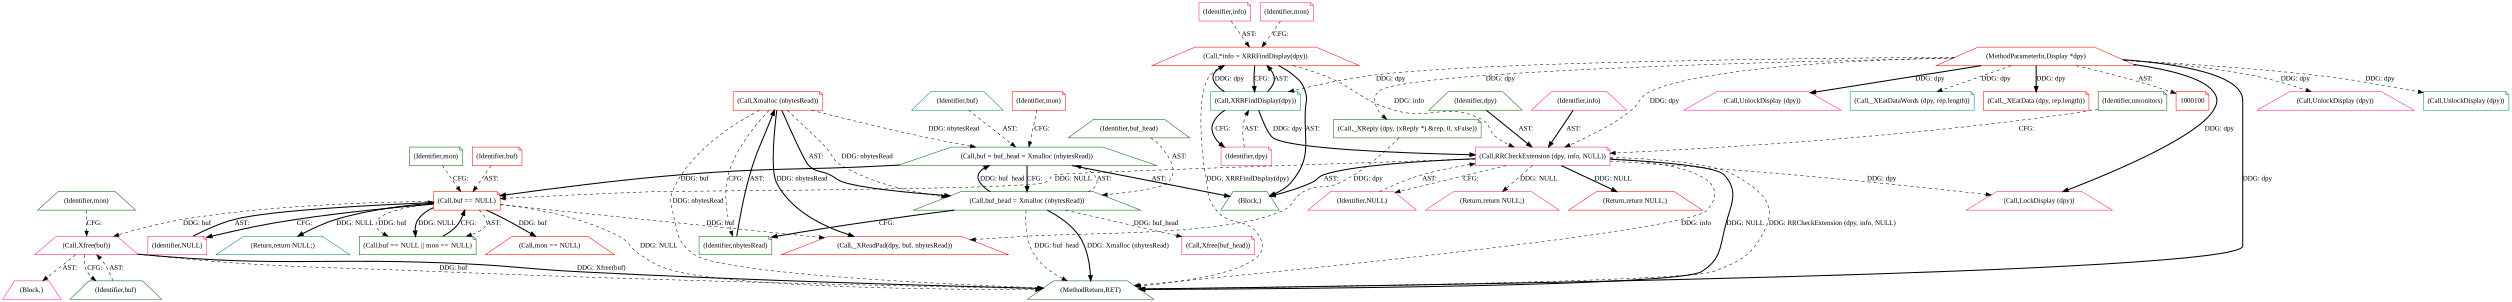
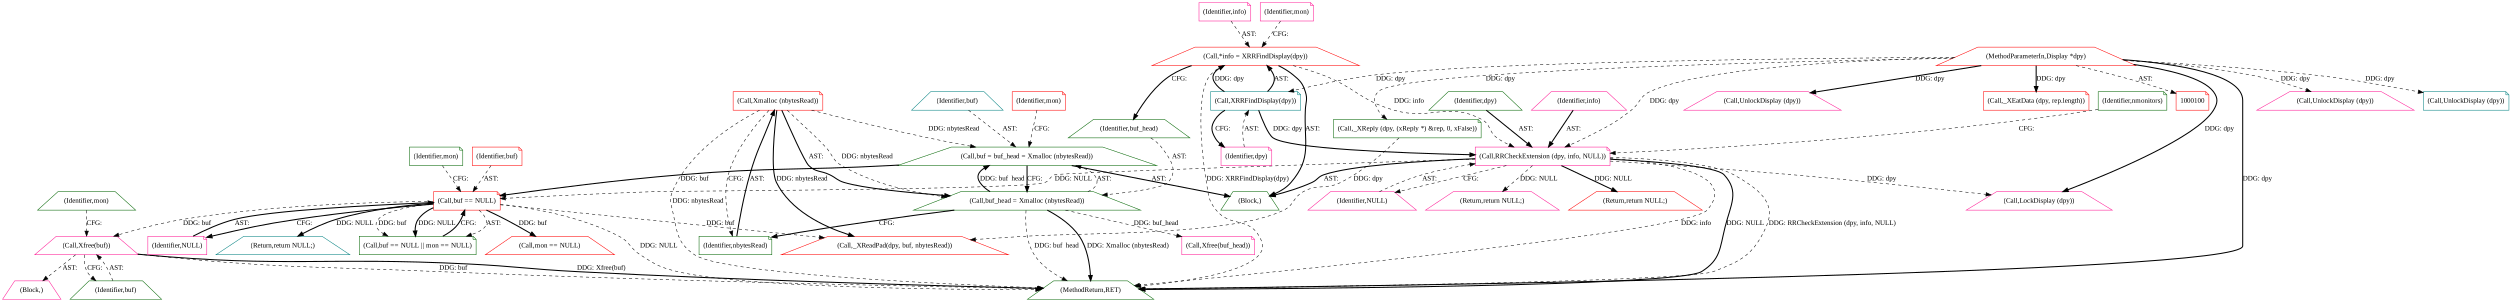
edge "(Call,*info = XRRFindDisplay(dpy))" -> "(Call,XRRFindDisplay(dpy))": now "(Call,*info = XRRFindDisplay(dpy))" -> "(Identifier,buf_head)"
node "(Call,_XEatDataWords (dpy, rep.length))": removed
